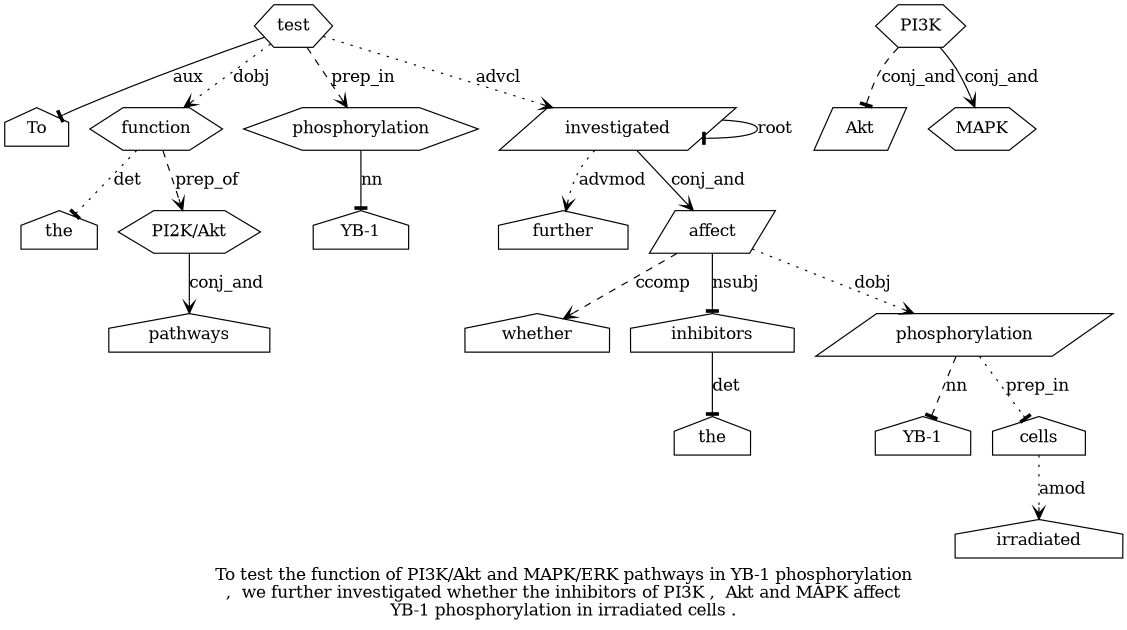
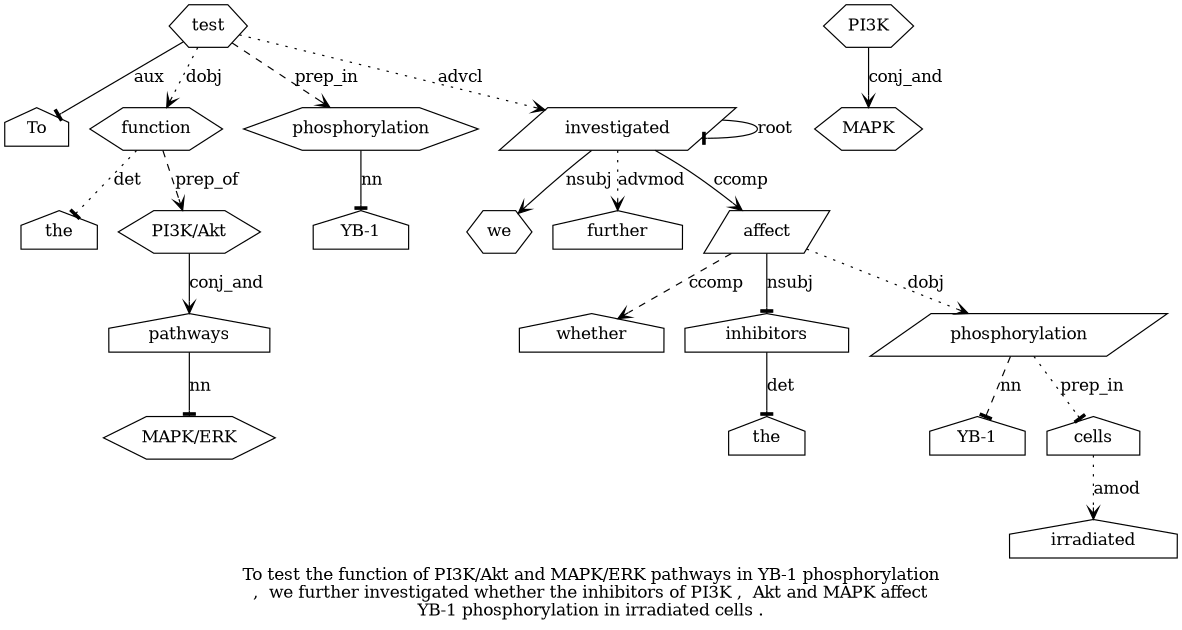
node "Akt": removed
edge "investigated" -> "affect": label "conj_and" -> "ccomp"
node "PI2K/Akt": label "PI2K/Akt" -> "PI3K/Akt"
node "we": added
node "MAPK/ERK": added
